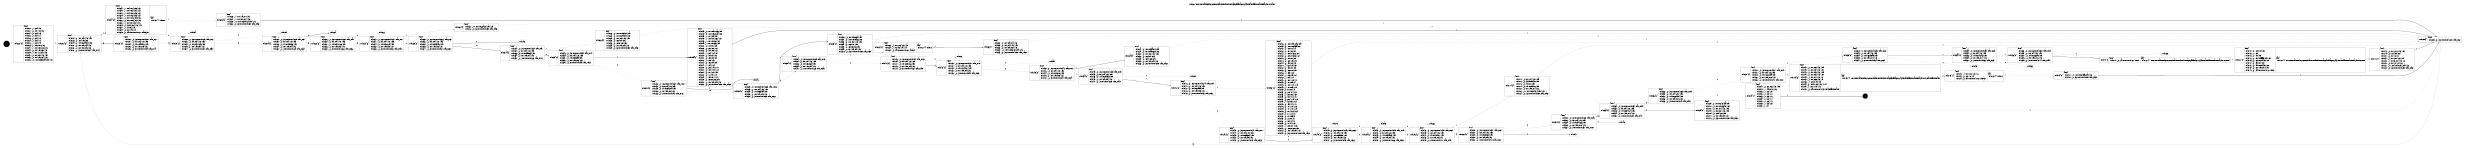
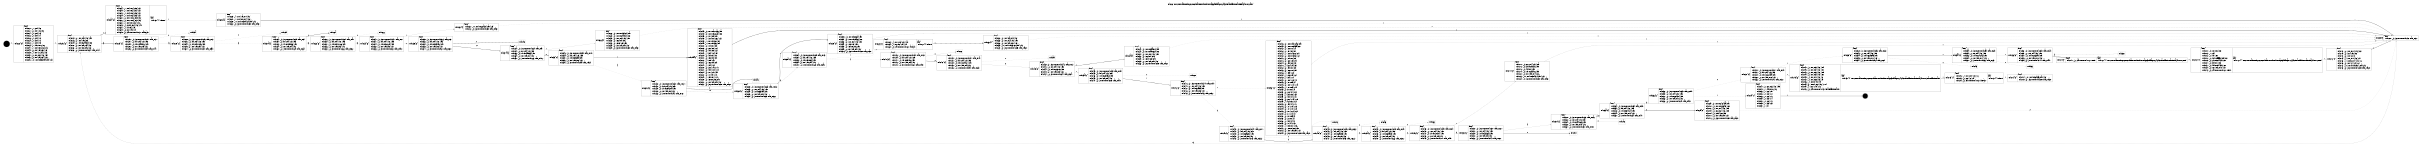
edge "0x4027c4 [15]" -> "0x402cee [5]": removed, label "1"
